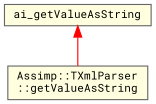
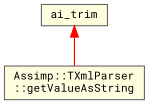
node "ai_getValueAsString": label "ai_getValueAsString" -> "ai_trim"
